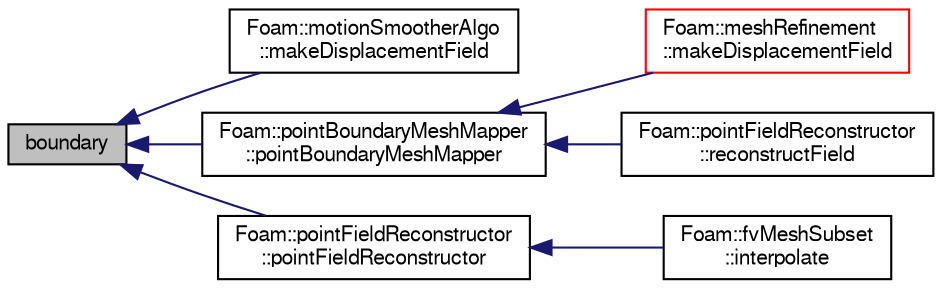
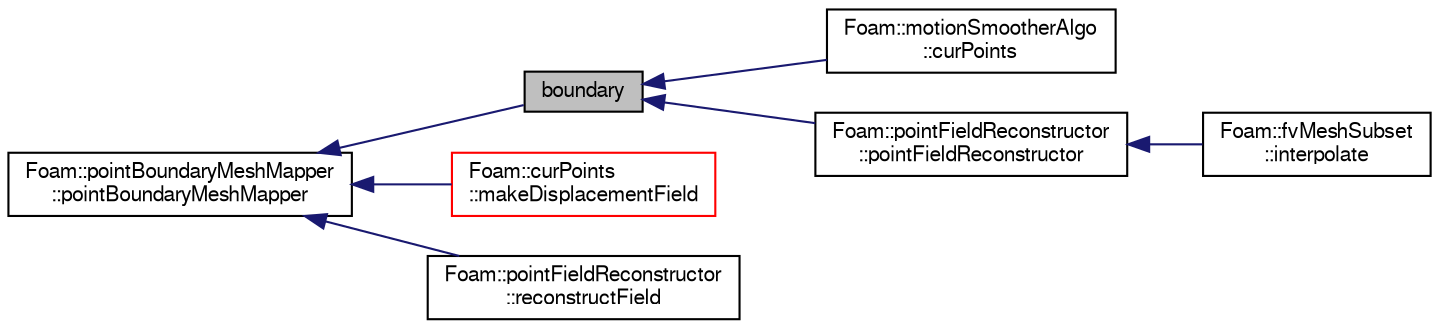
node "Foam::motionSmootherAlgo ::makeDisplacementField": label "Foam::motionSmootherAlgo ::makeDisplacementField" -> "Foam::motionSmootherAlgo ::curPoints"
node "Foam::meshRefinement ::makeDisplacementField": label "Foam::meshRefinement ::makeDisplacementField" -> "Foam::curPoints ::makeDisplacementField"
edge "Foam::pointBoundaryMeshMapper ::pointBoundaryMeshMapper" -> "boundary": reversed
